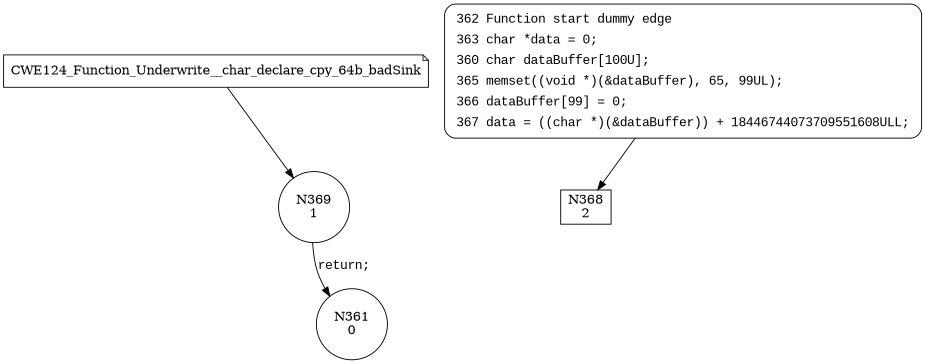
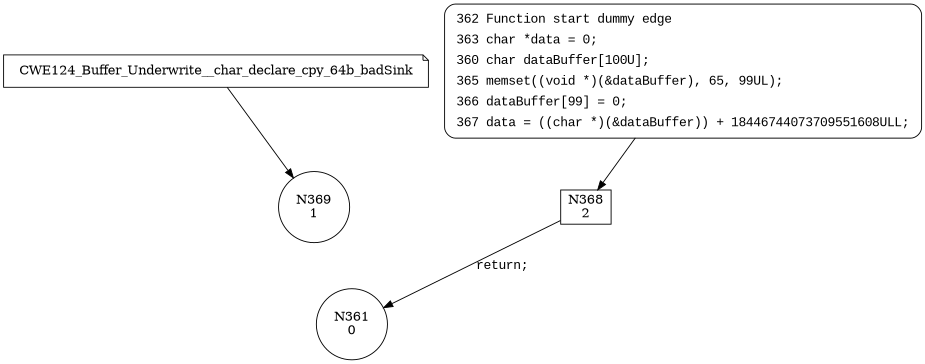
node "CWE124_Function_Underwrite__char_declare_cpy_64b_badSink": label "CWE124_Function_Underwrite__char_declare_cpy_64b_badSink" -> "CWE124_Buffer_Underwrite__char_declare_cpy_64b_badSink"
edge "N369 1" -> "N361 0": now "N368 2" -> "N361 0"
